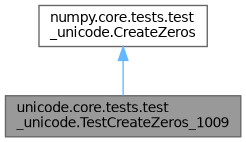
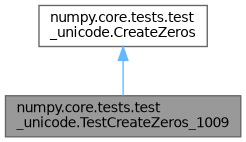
node "unicode.core.tests.test _unicode.TestCreateZeros_1009": label "unicode.core.tests.test _unicode.TestCreateZeros_1009" -> "numpy.core.tests.test _unicode.TestCreateZeros_1009"
